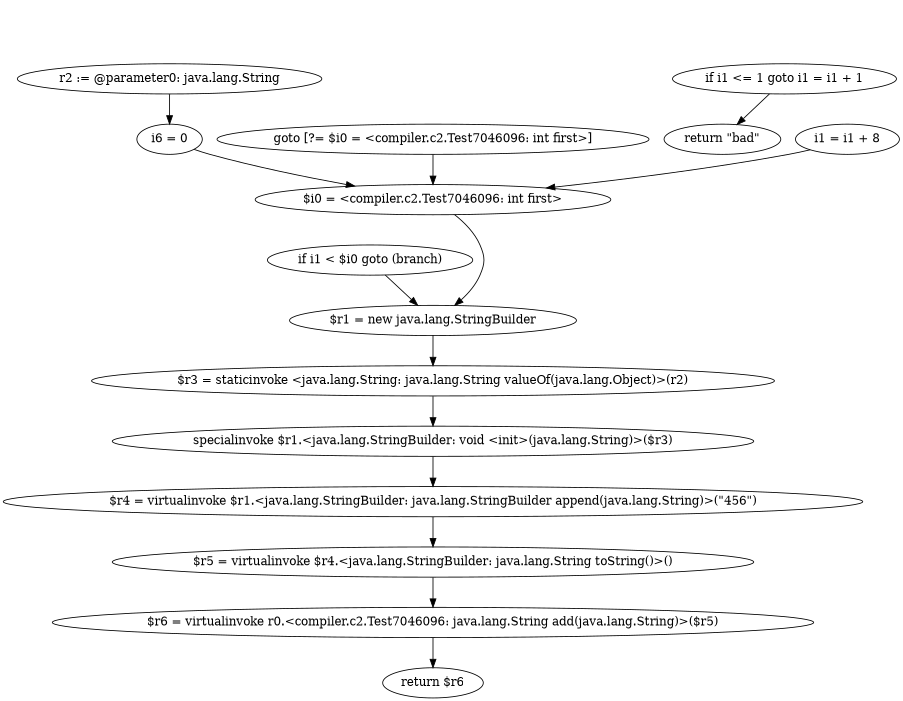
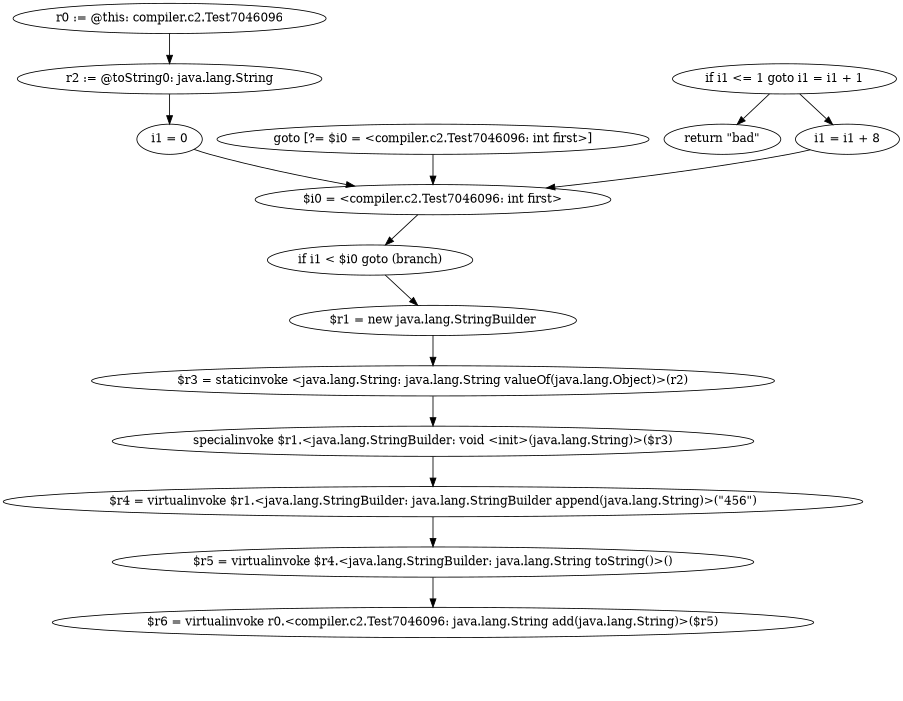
node "r0 := @this: compiler.c2.Test7046096": added
node "r2 := @parameter0: java.lang.String": label "r2 := @parameter0: java.lang.String" -> "r2 := @toString0: java.lang.String"
edge "if i1 <= 1 goto i1 = i1 + 1" -> "i1 = i1 + 8": added
node "i6 = 0": label "i6 = 0" -> "i1 = 0"
edge "$i0 = <compiler.c2.Test7046096: int first>" -> "$r1 = new java.lang.StringBuilder": now "$i0 = <compiler.c2.Test7046096: int first>" -> "if i1 < $i0 goto (branch)"
node "return $r6": removed
